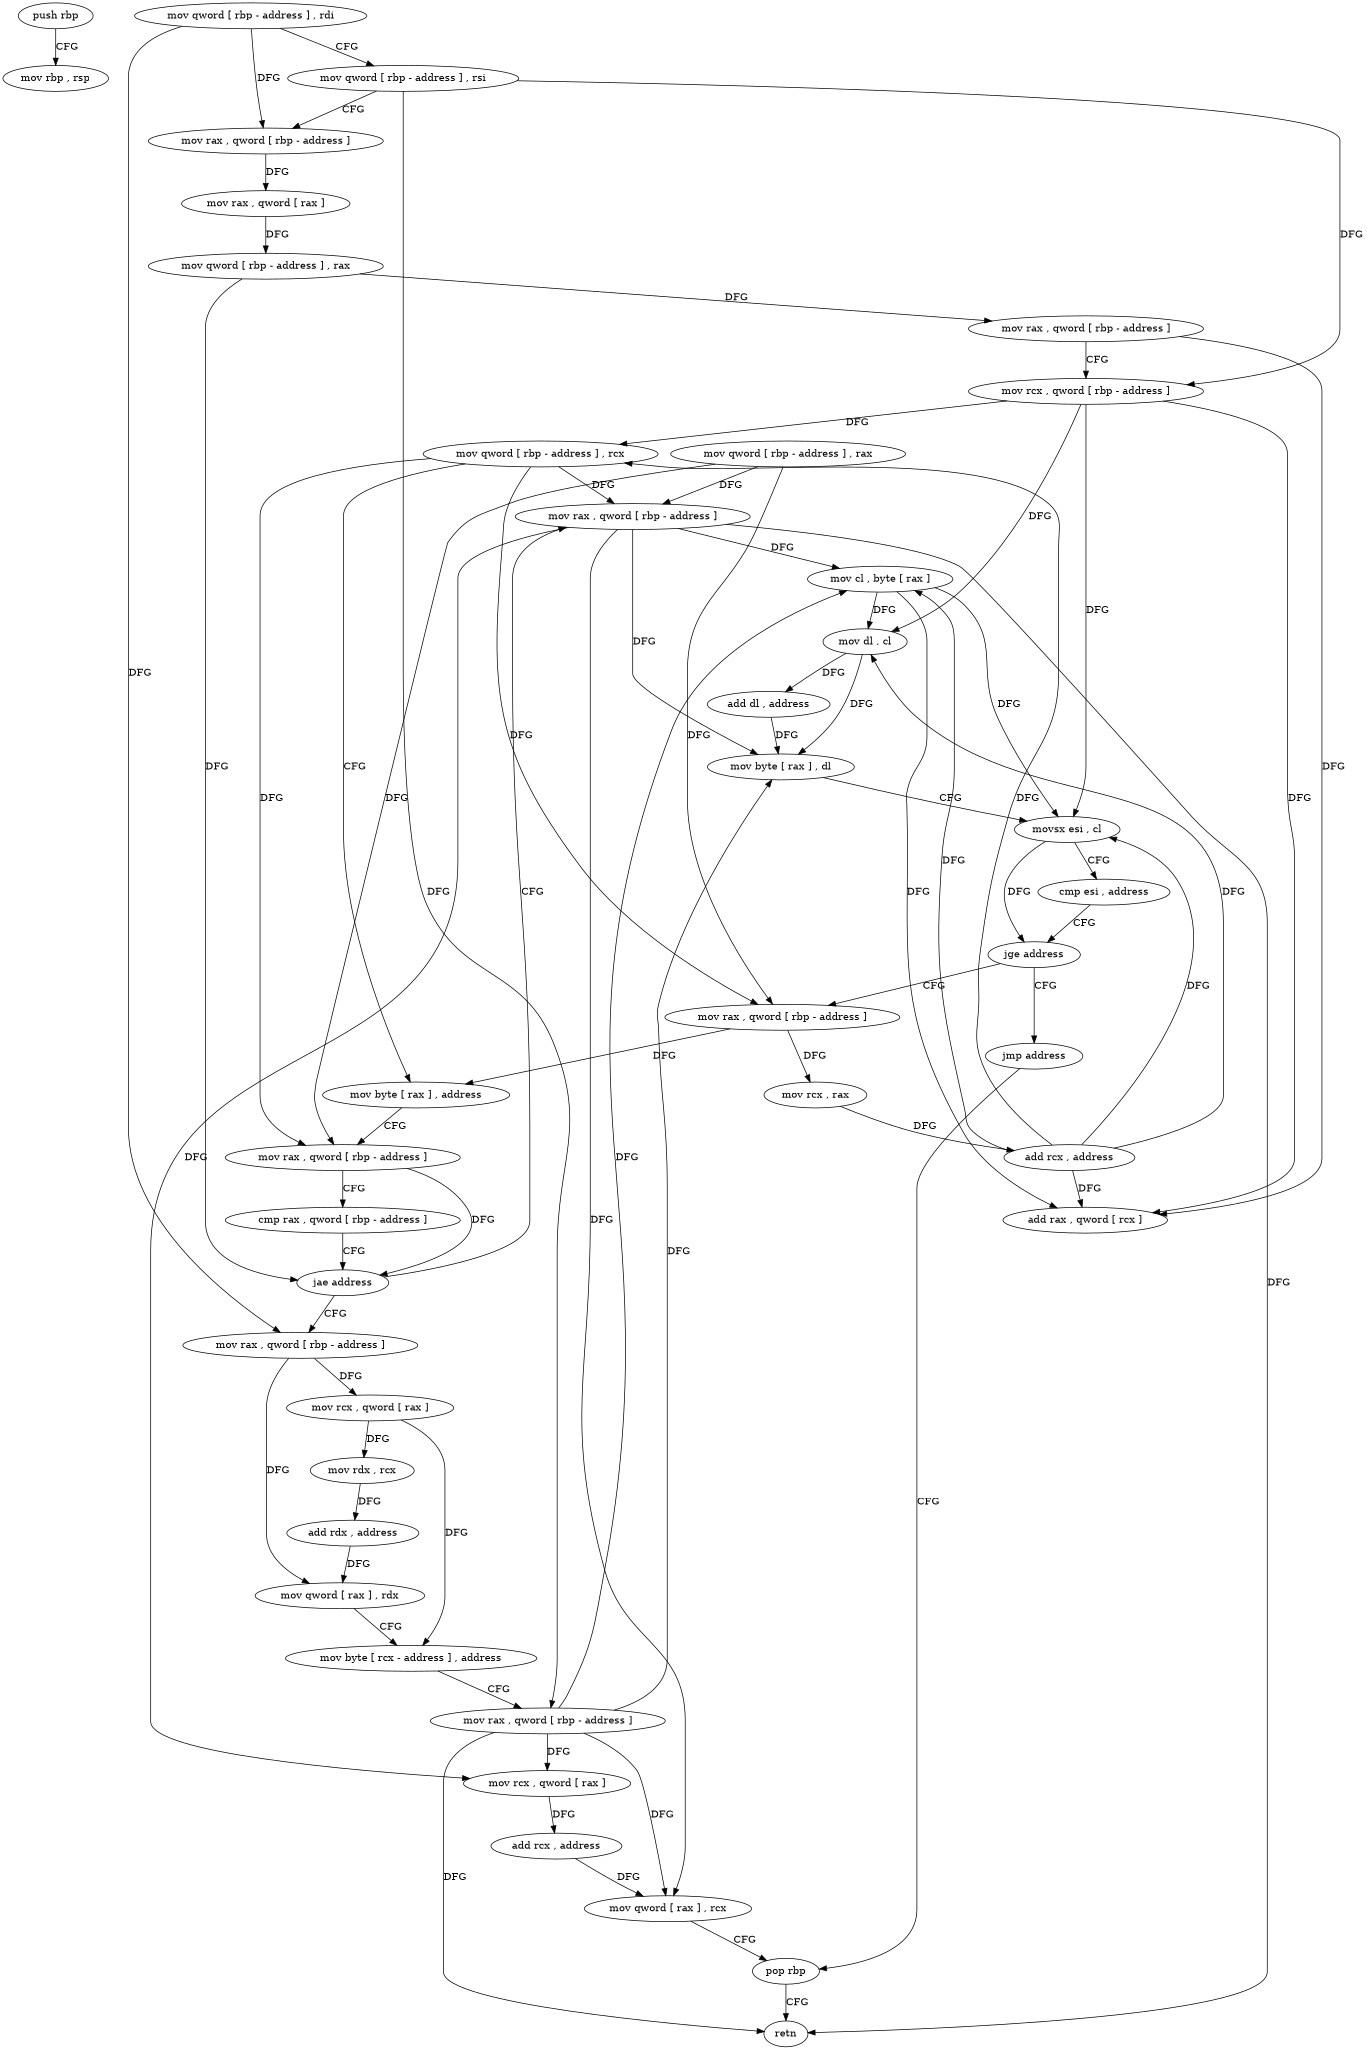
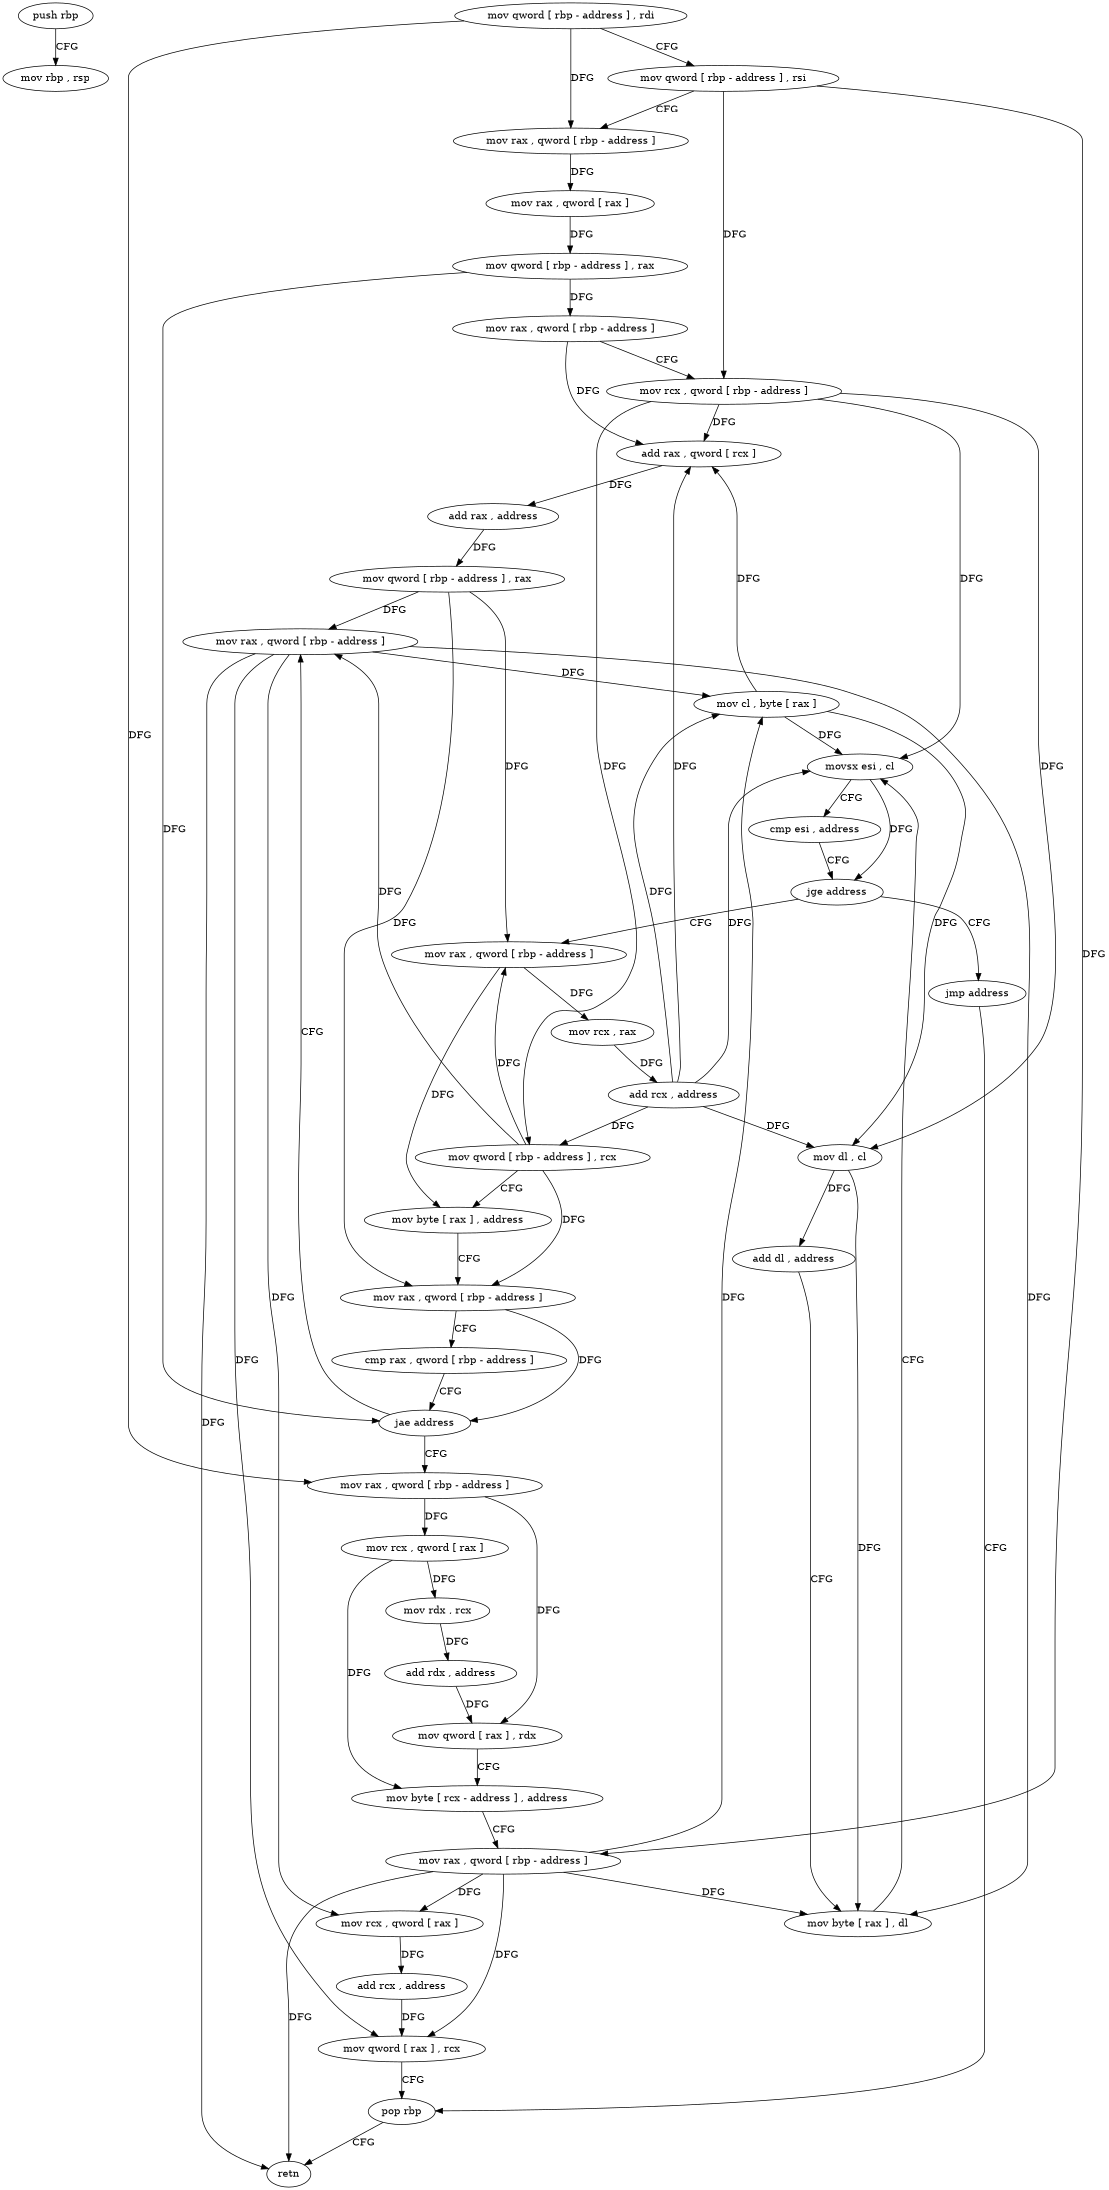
node "add rax , address": added
edge "add dl , address" -> "mov byte [ rax ] , dl": label "DFG" -> "CFG"
